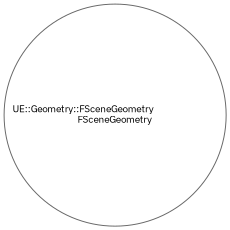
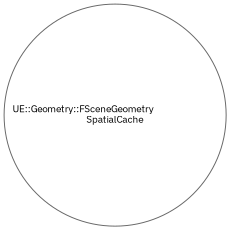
node "UE::Geometry::FSceneGeometry FSceneGeometry": label "UE::Geometry::FSceneGeometry FSceneGeometry" -> "UE::Geometry::FSceneGeometry SpatialCache"
